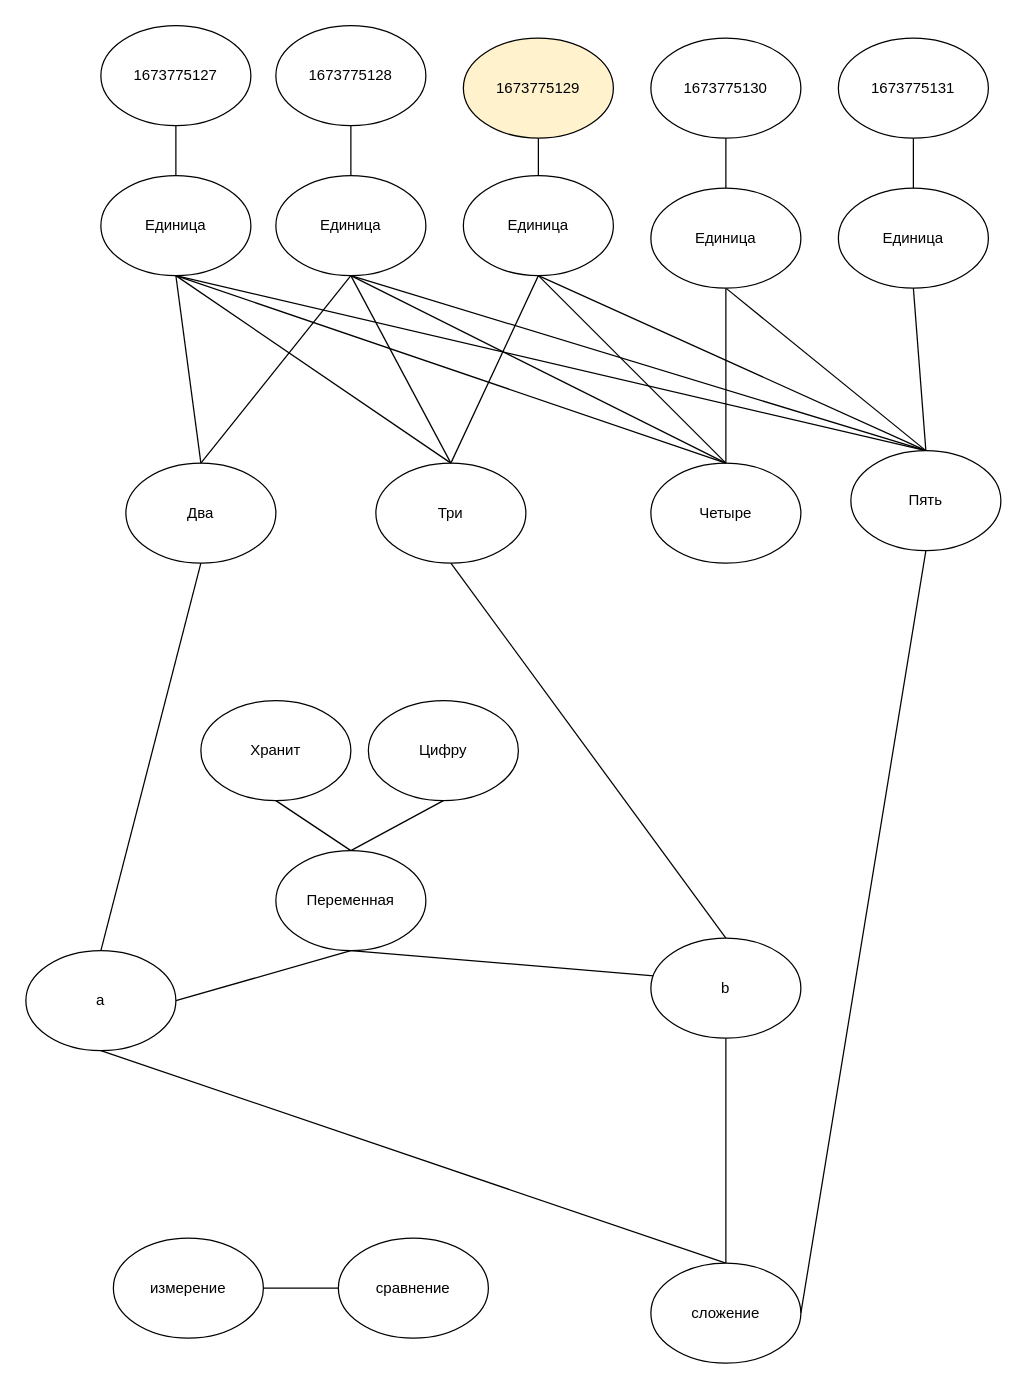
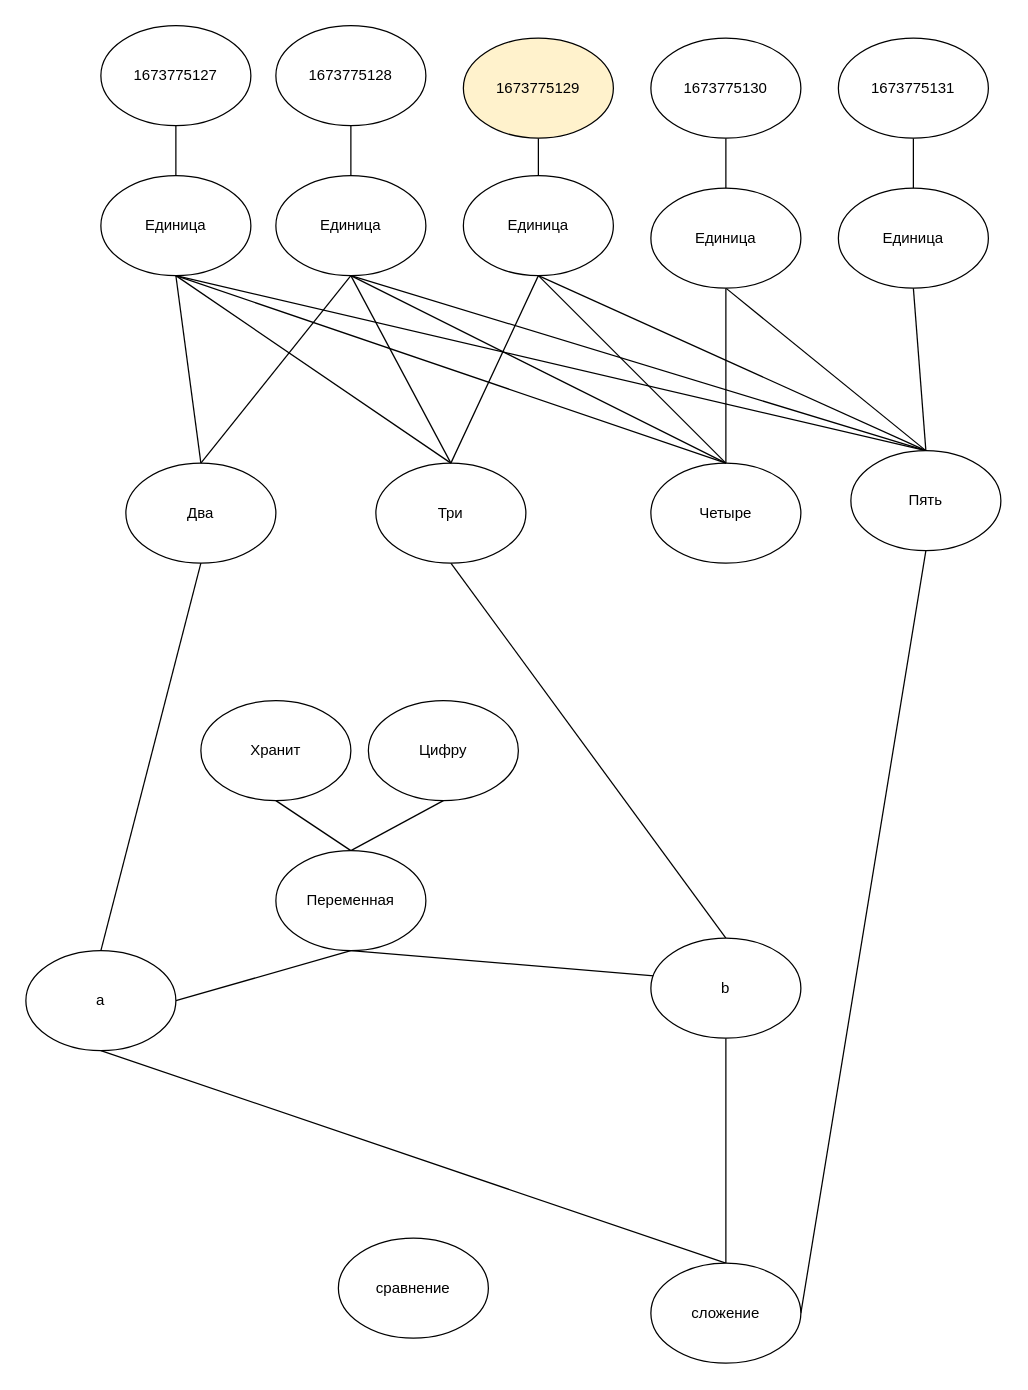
node "измерение": removed
edge "измерение" -- "сравнение": removed
